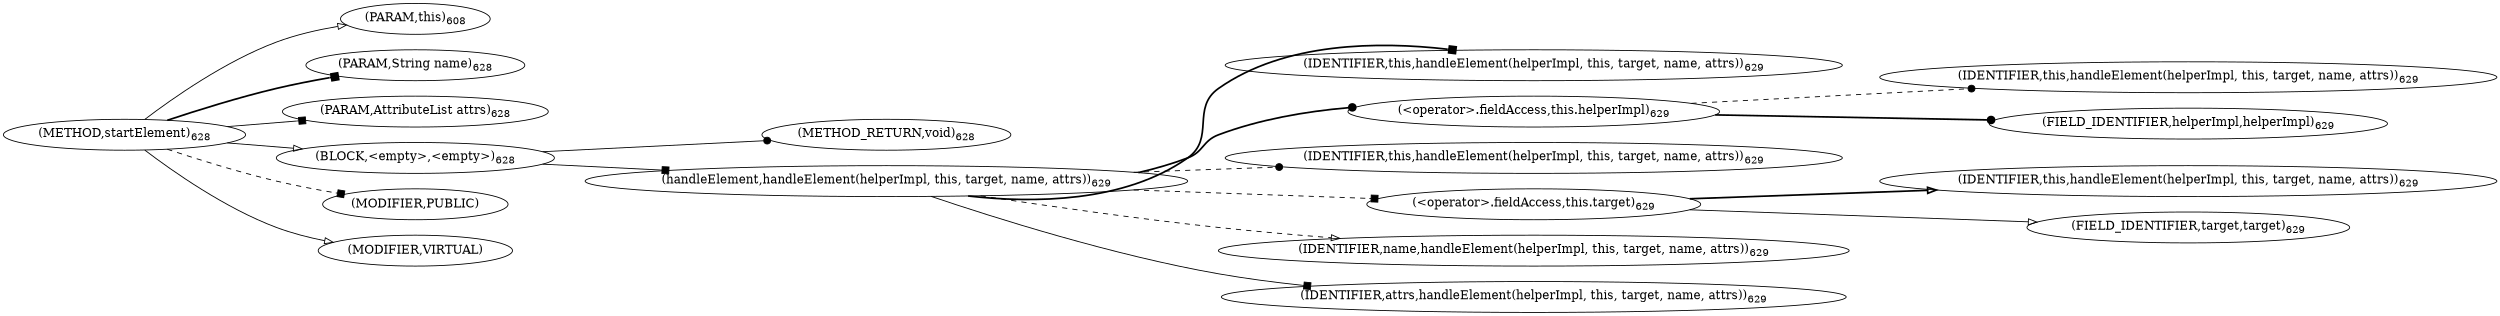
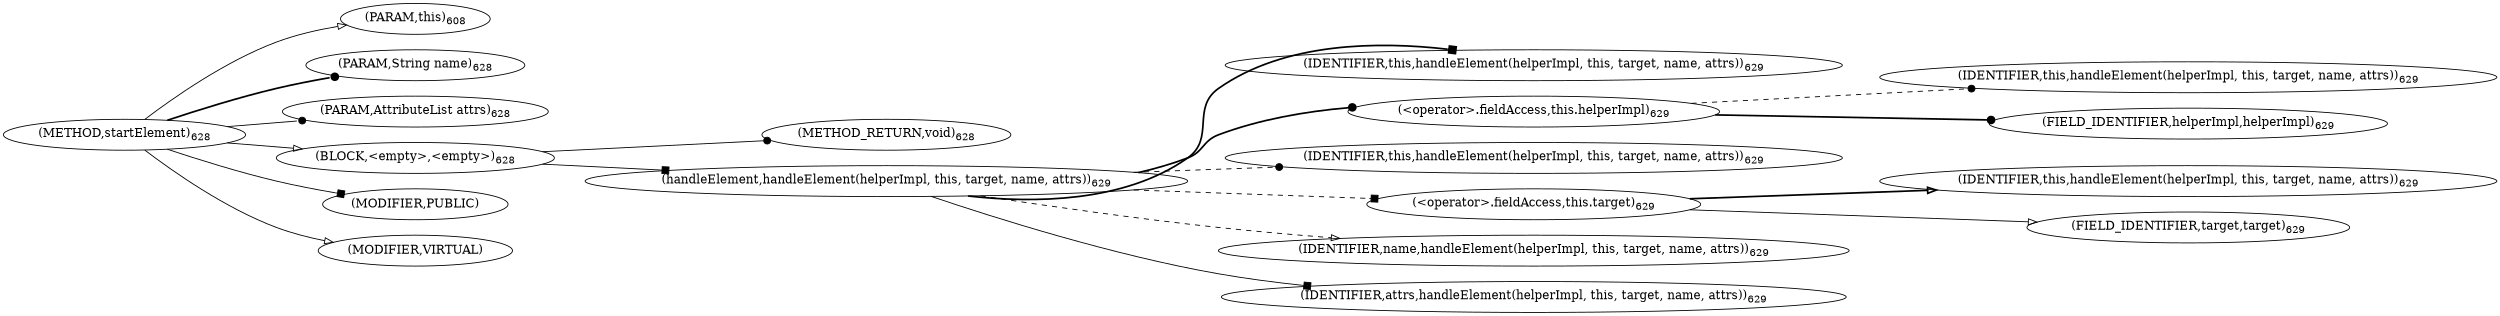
edge "(METHOD,startElement)" -> "(PARAM,String name)": arrowhead box -> dot
edge "(METHOD,startElement)" -> "(PARAM,AttributeList attrs)": arrowhead box -> dot
edge "(METHOD,startElement)" -> "(MODIFIER,PUBLIC)": style dashed -> solid
